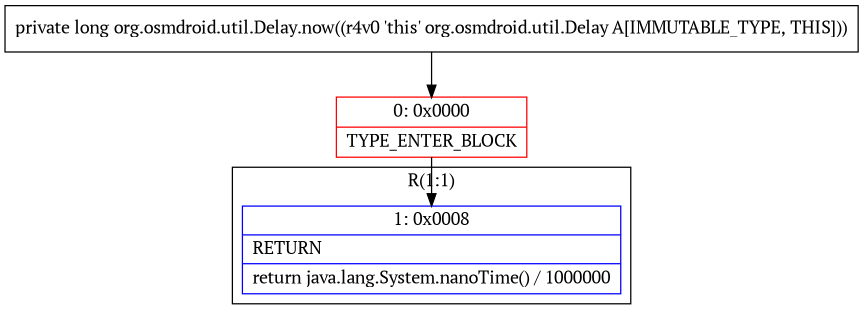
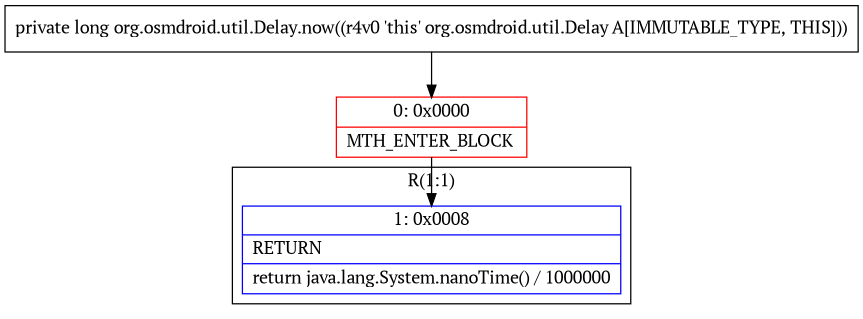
node "0: 0x0000": text "TYPE_ENTER_BLOCK" -> "MTH_ENTER_BLOCK"
